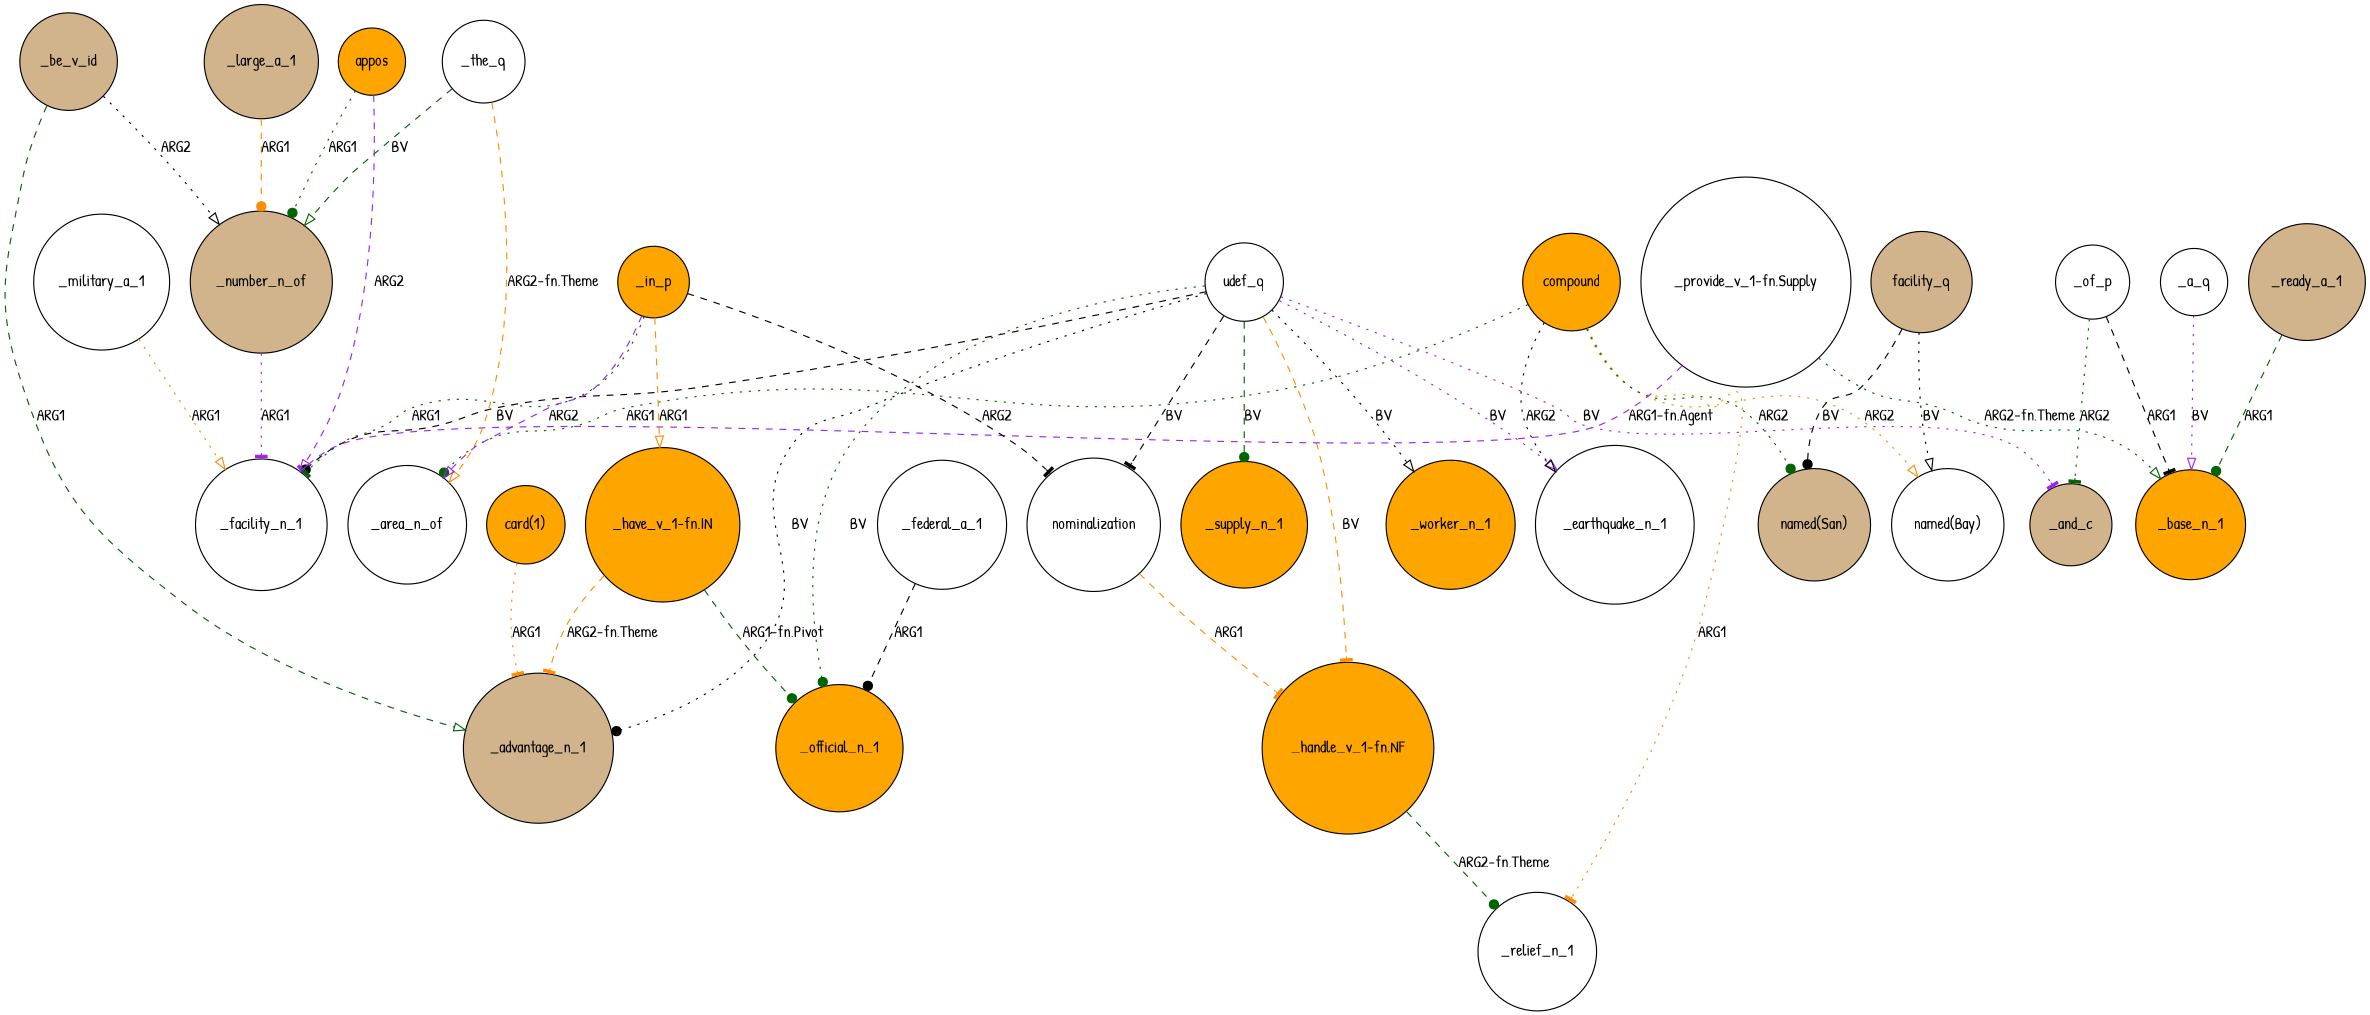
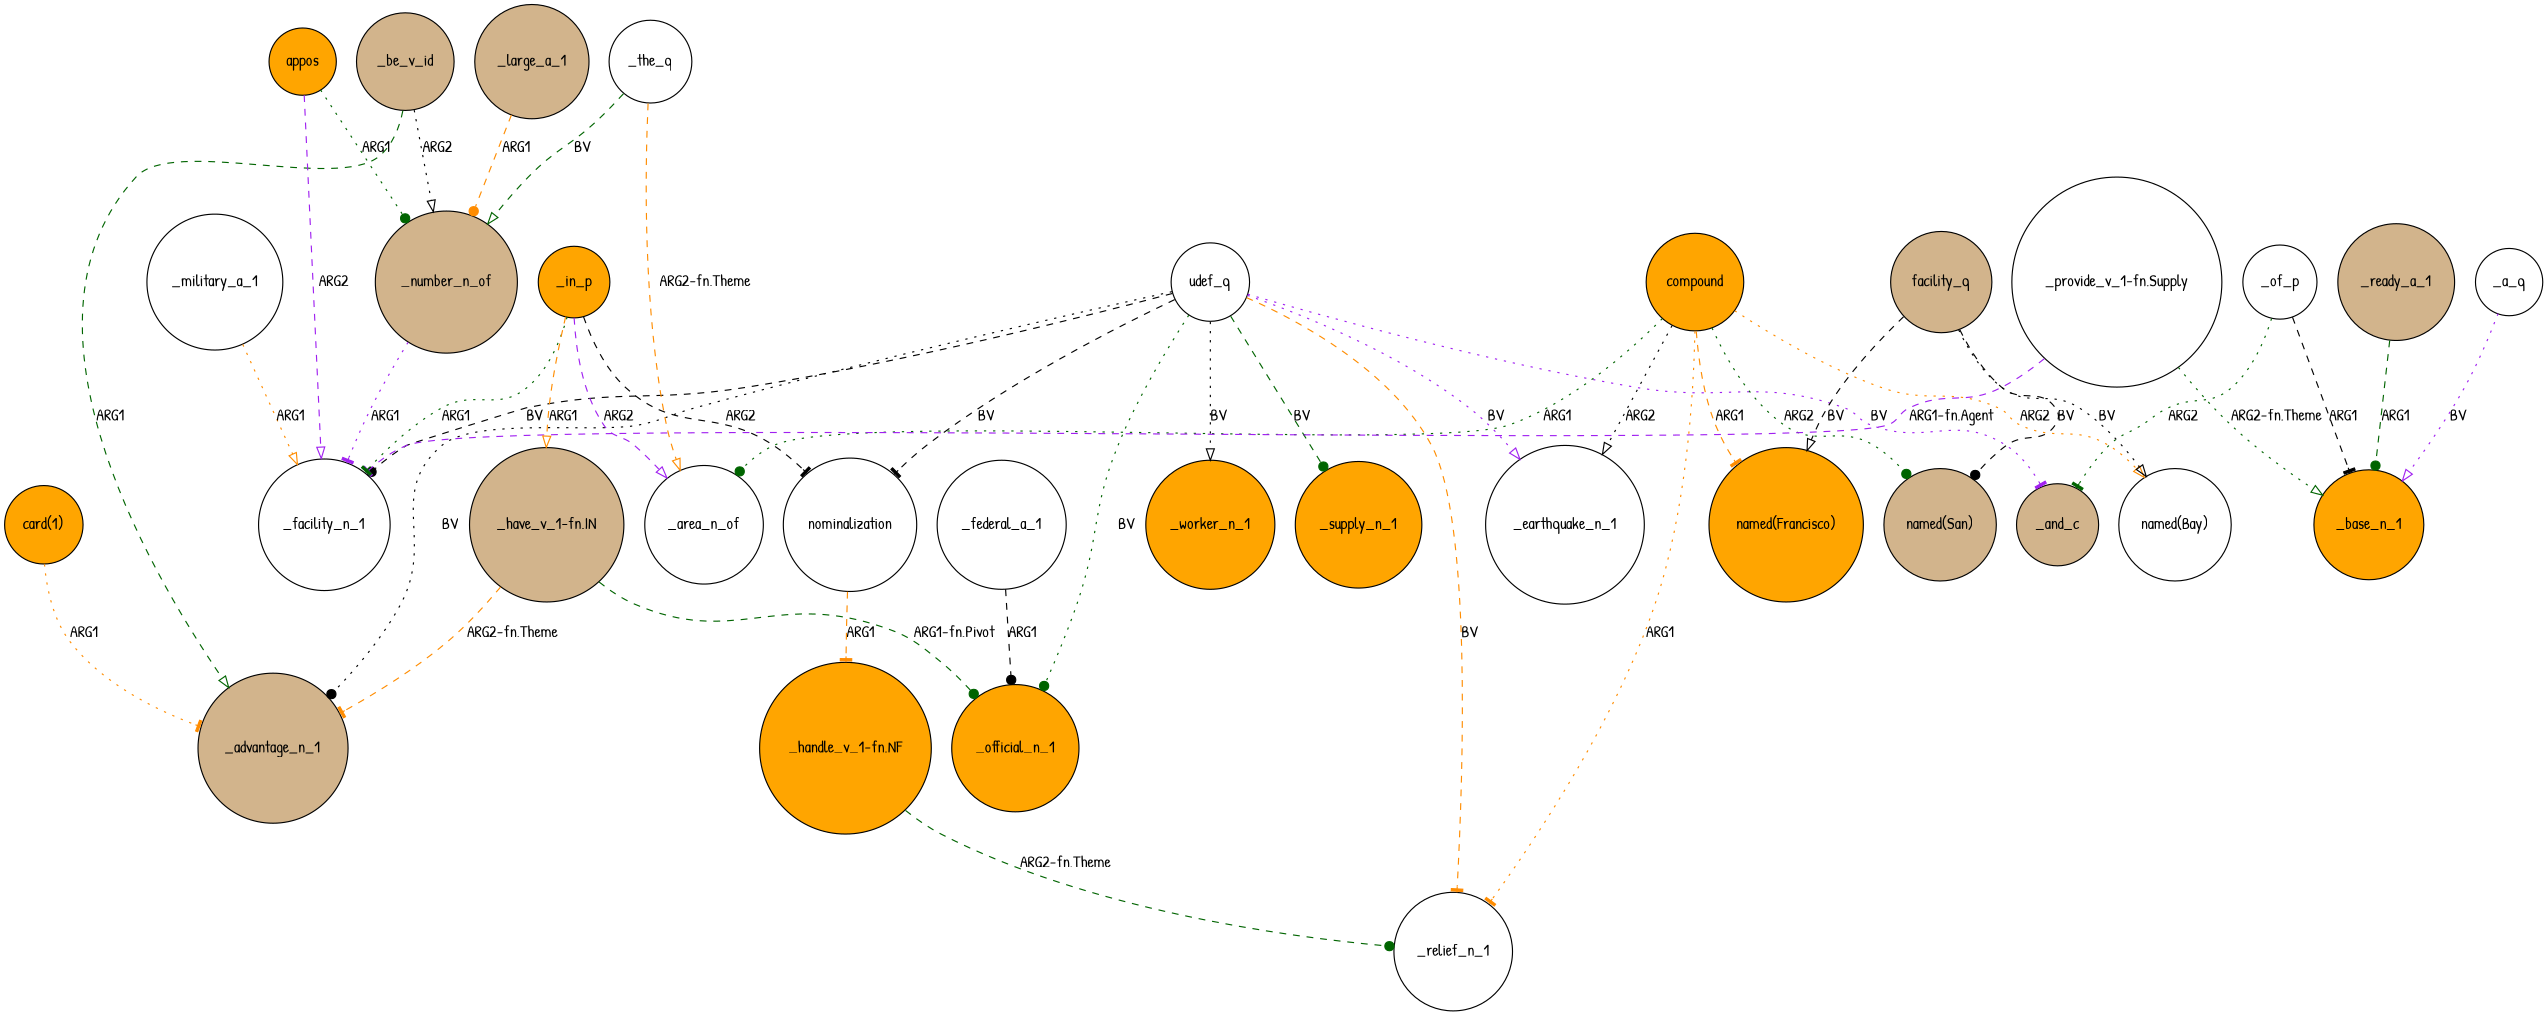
edge "udef_q" -> "_handle_v_1-fn.NF": now "udef_q" -> "_relief_n_1"
node "_have_v_1-fn.IN": fillcolor orange -> tan
node "named(Francisco)": added
